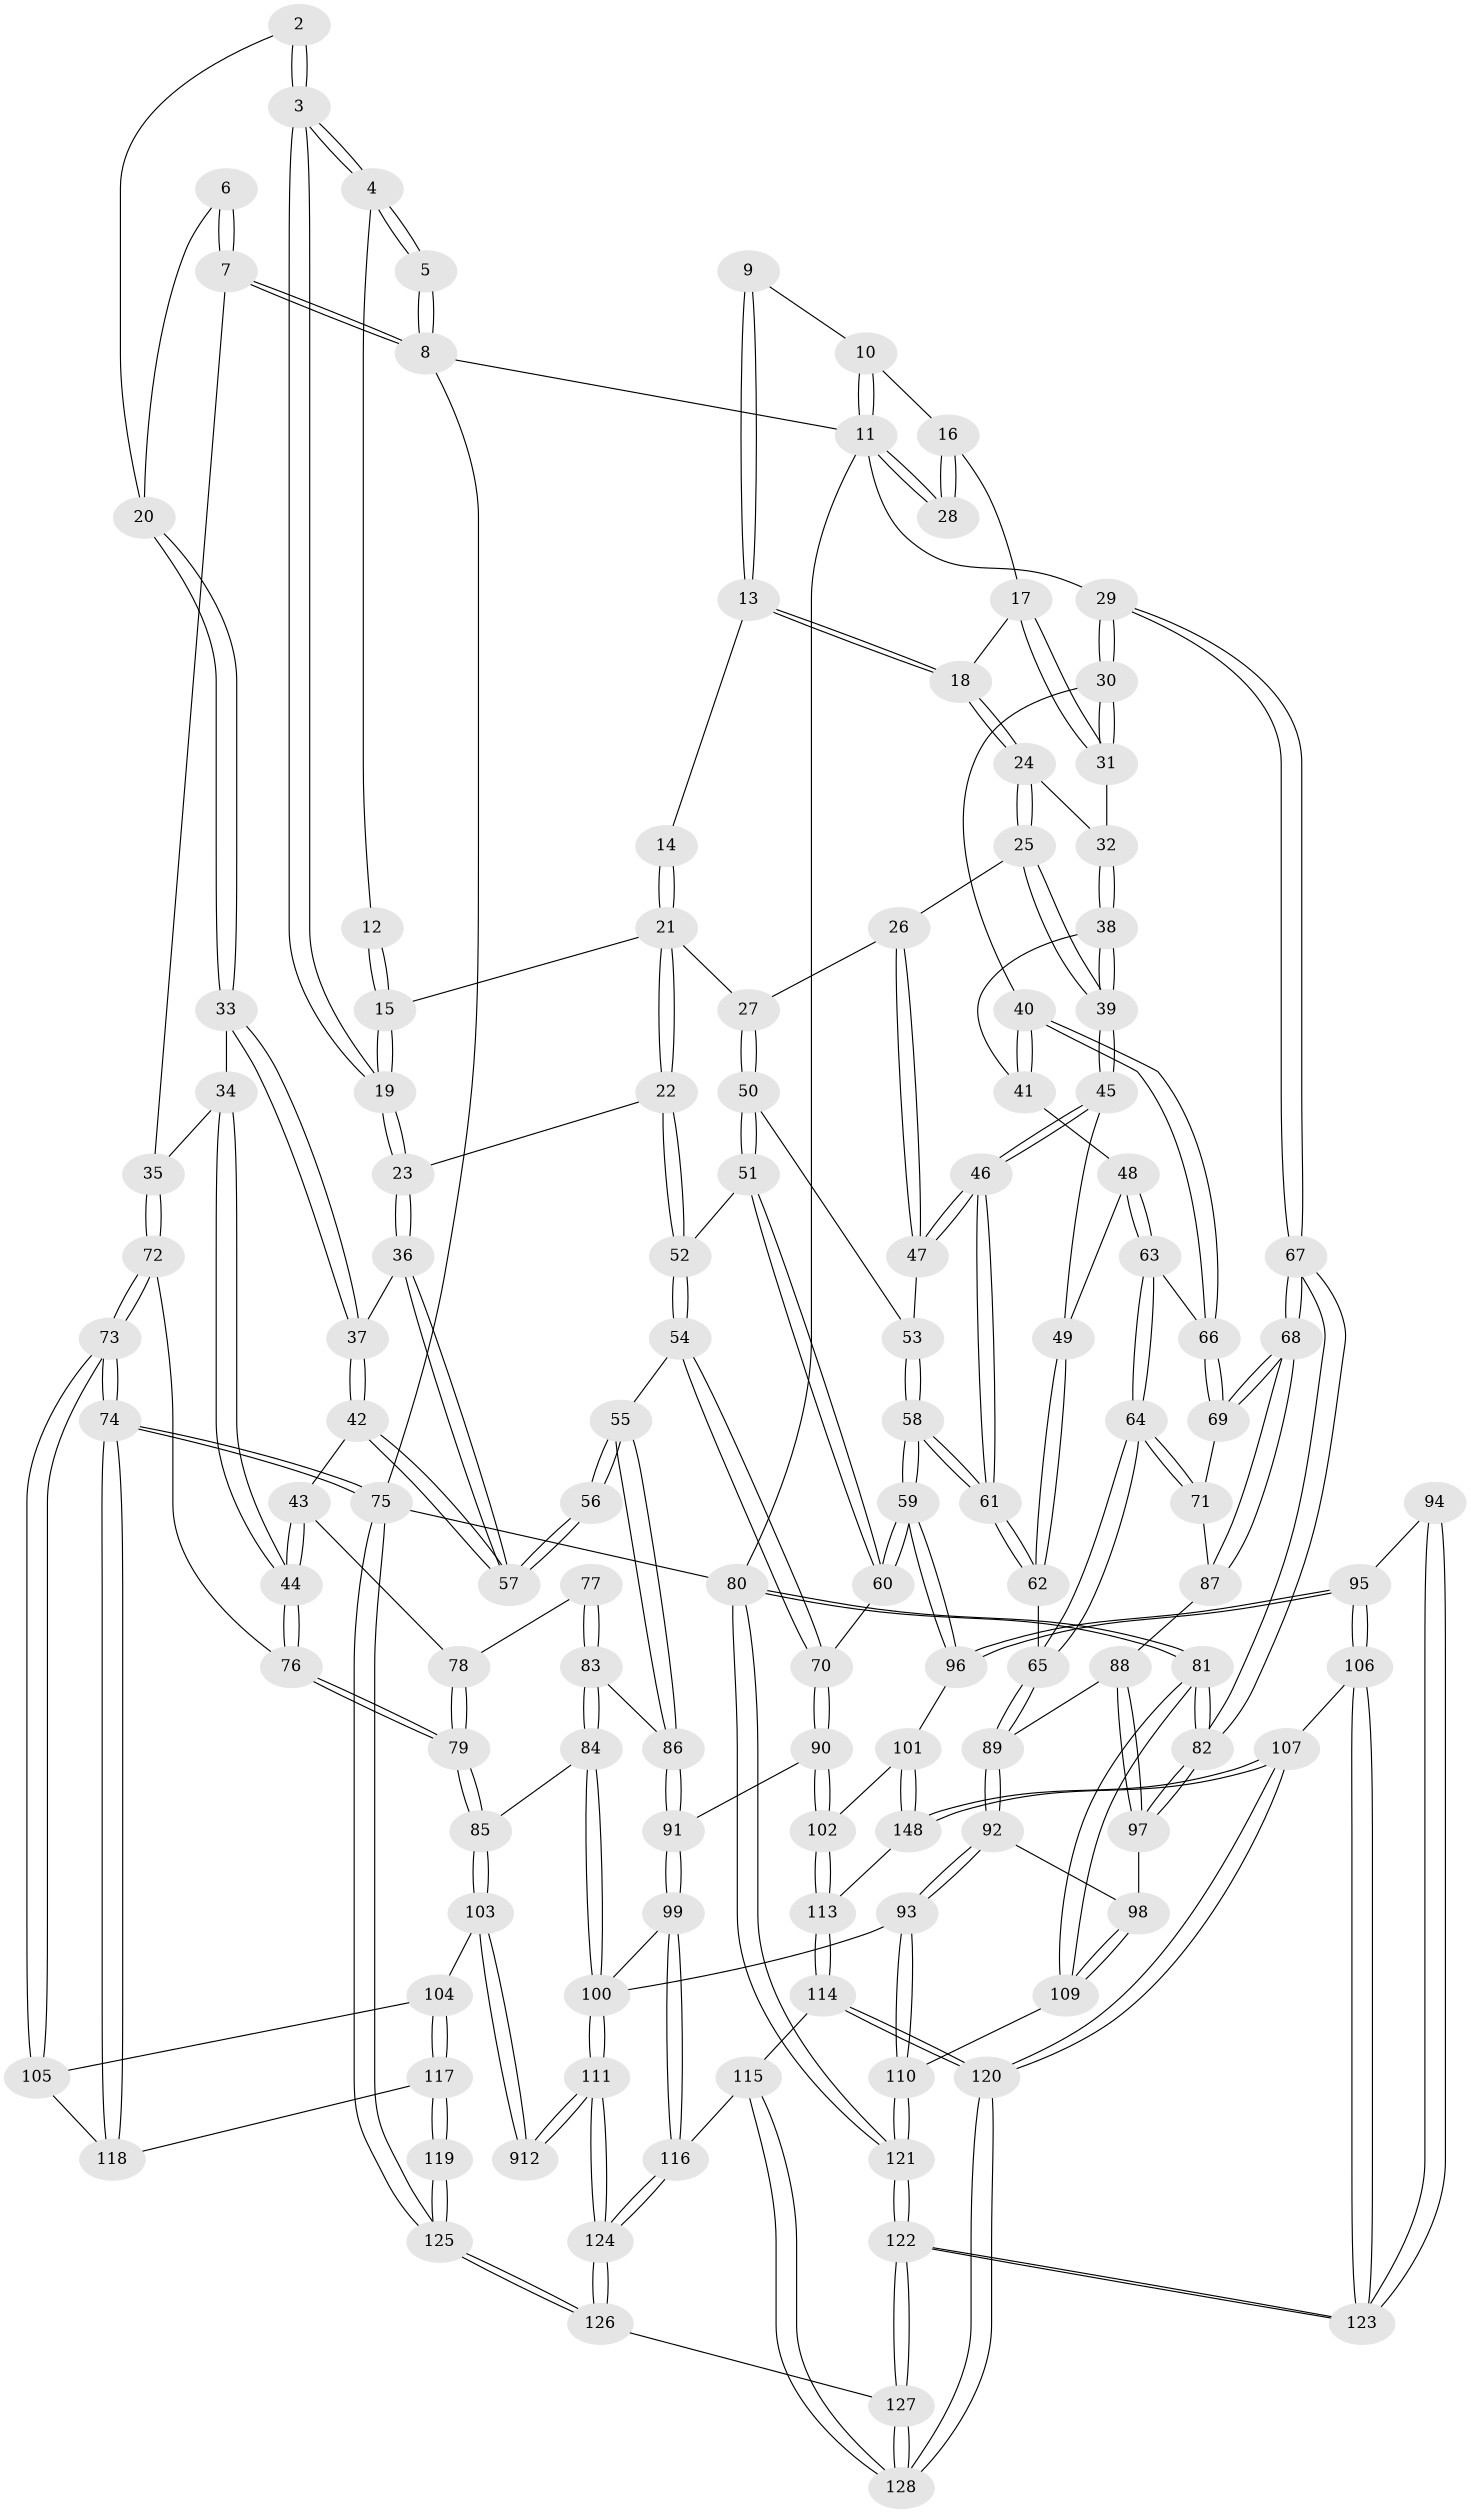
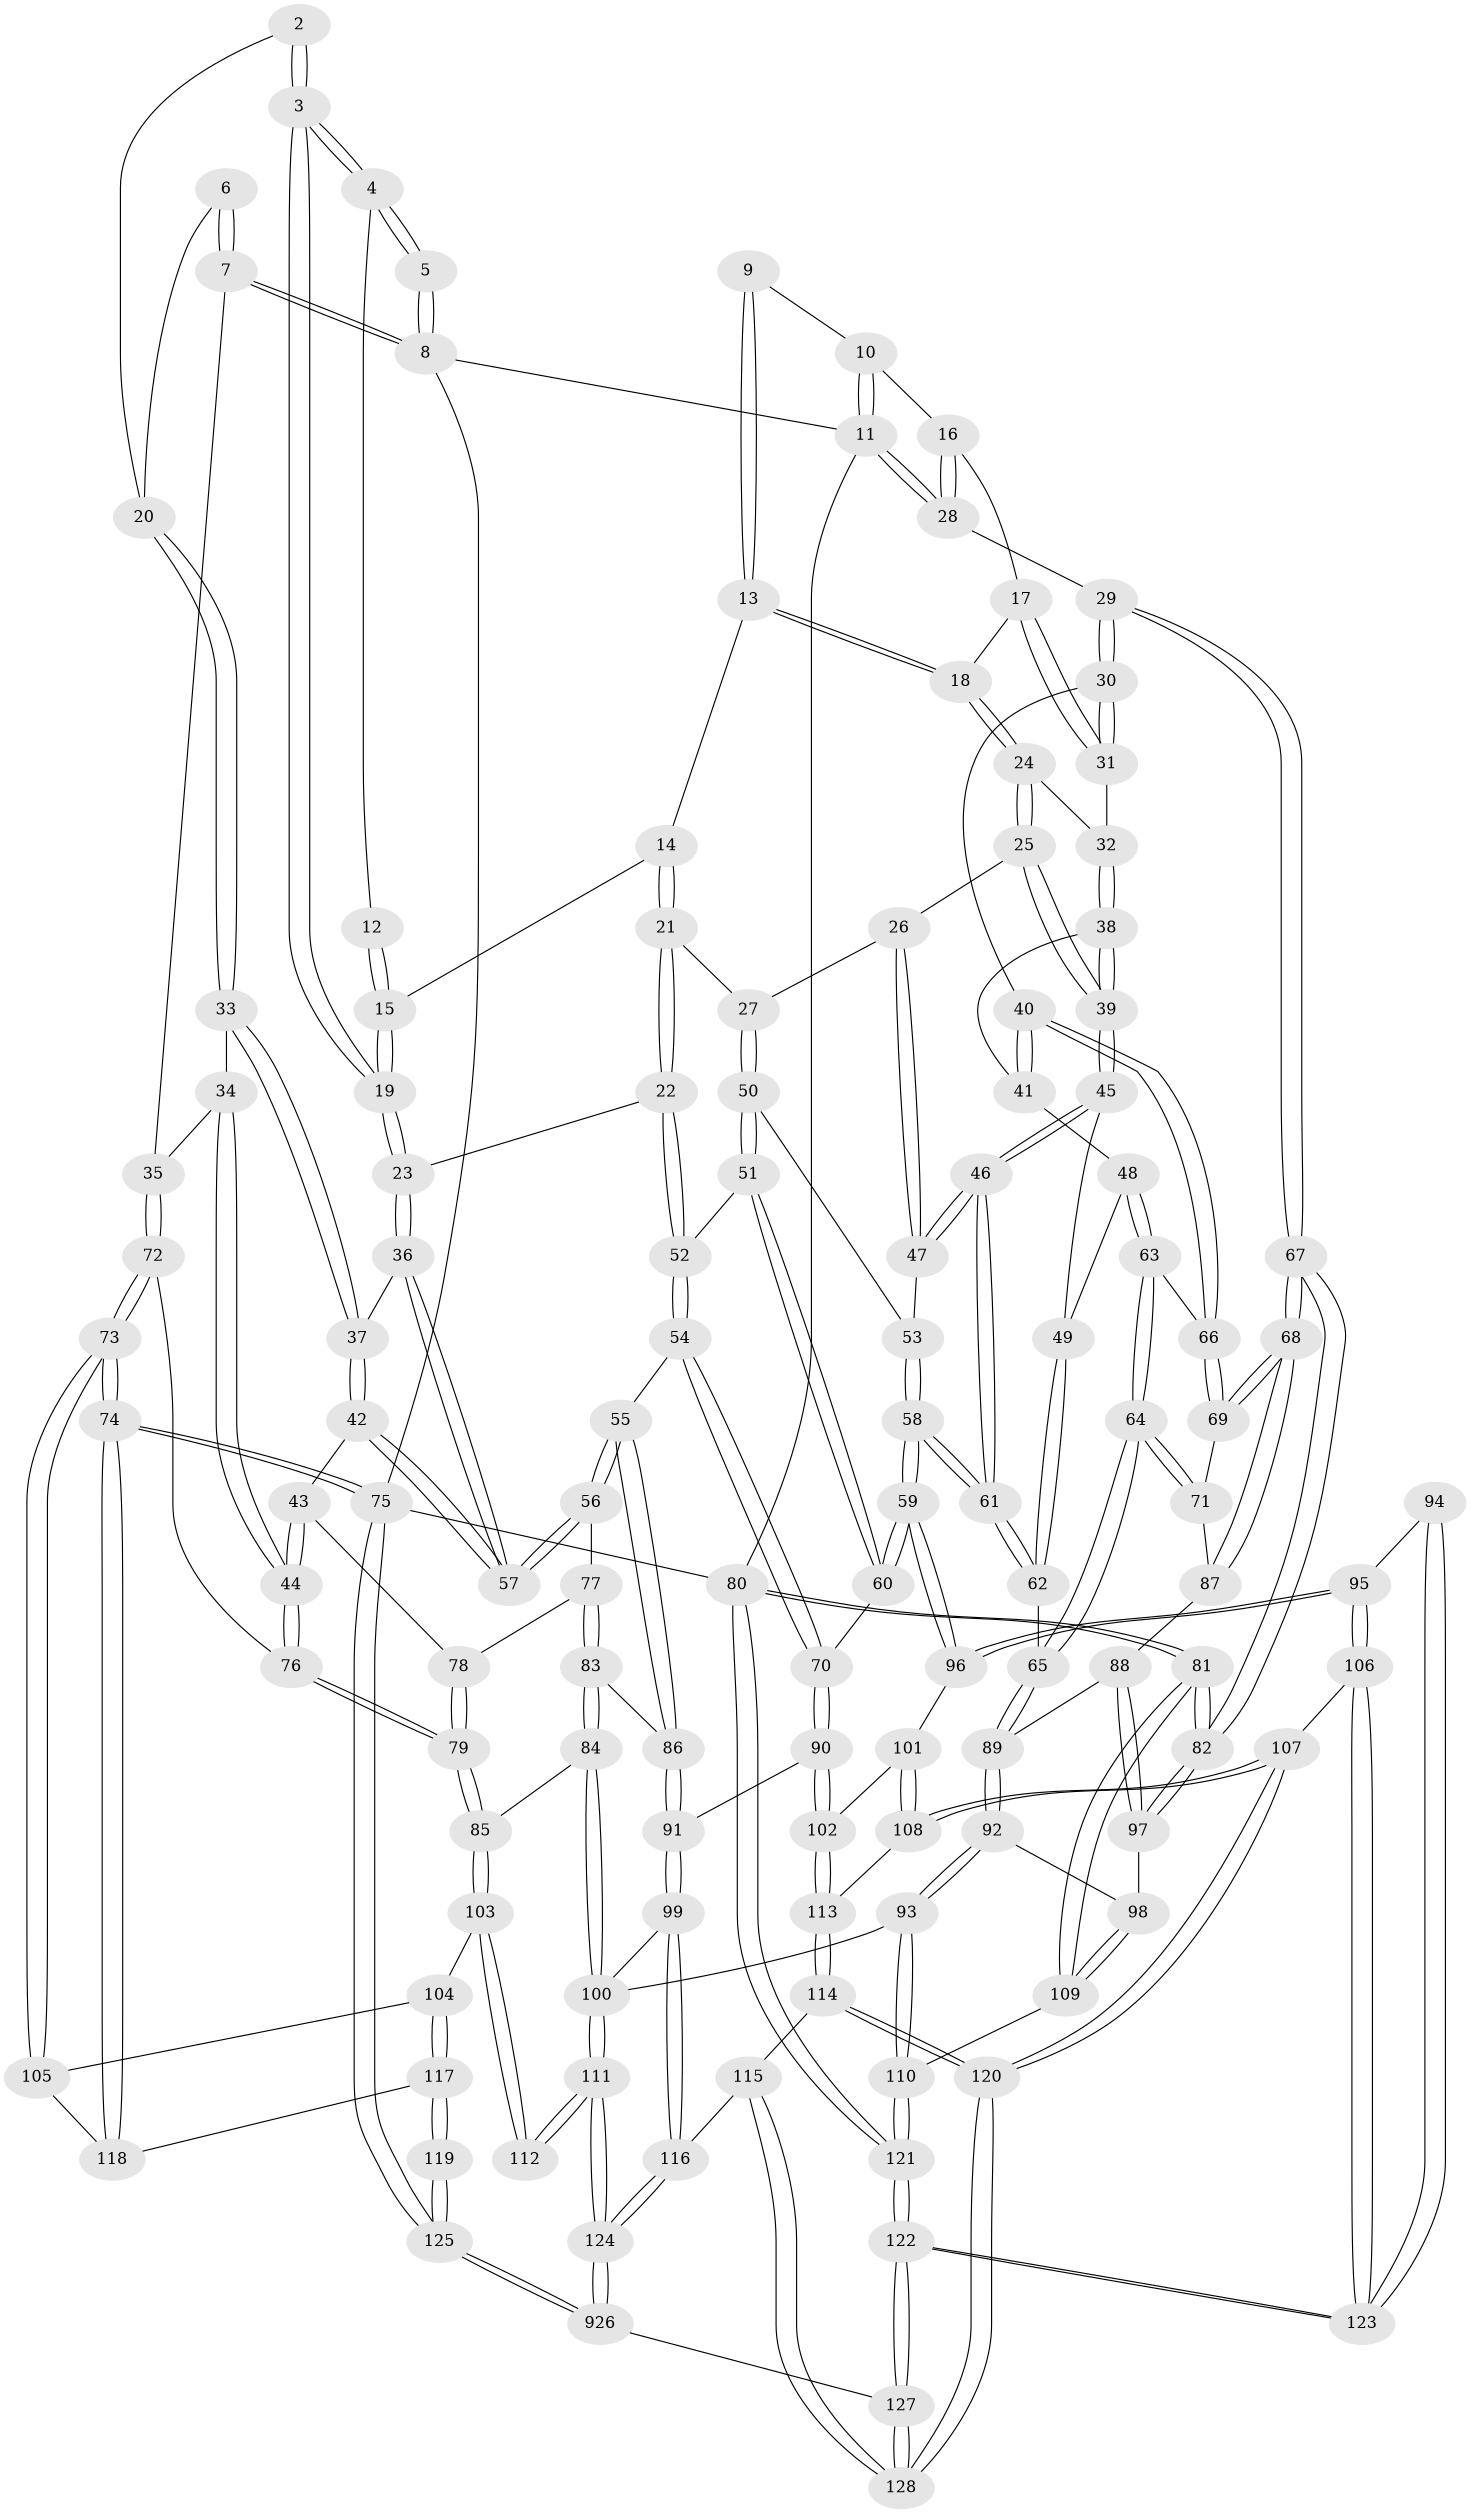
edge "11" -- "29": now "28" -- "29"
edge "21" -- "15": now "14" -- "15"
edge "56" -- "77": added
node "148": label "148" -> "108"
node "912": label "912" -> "112"
node "126": label "126" -> "926"
